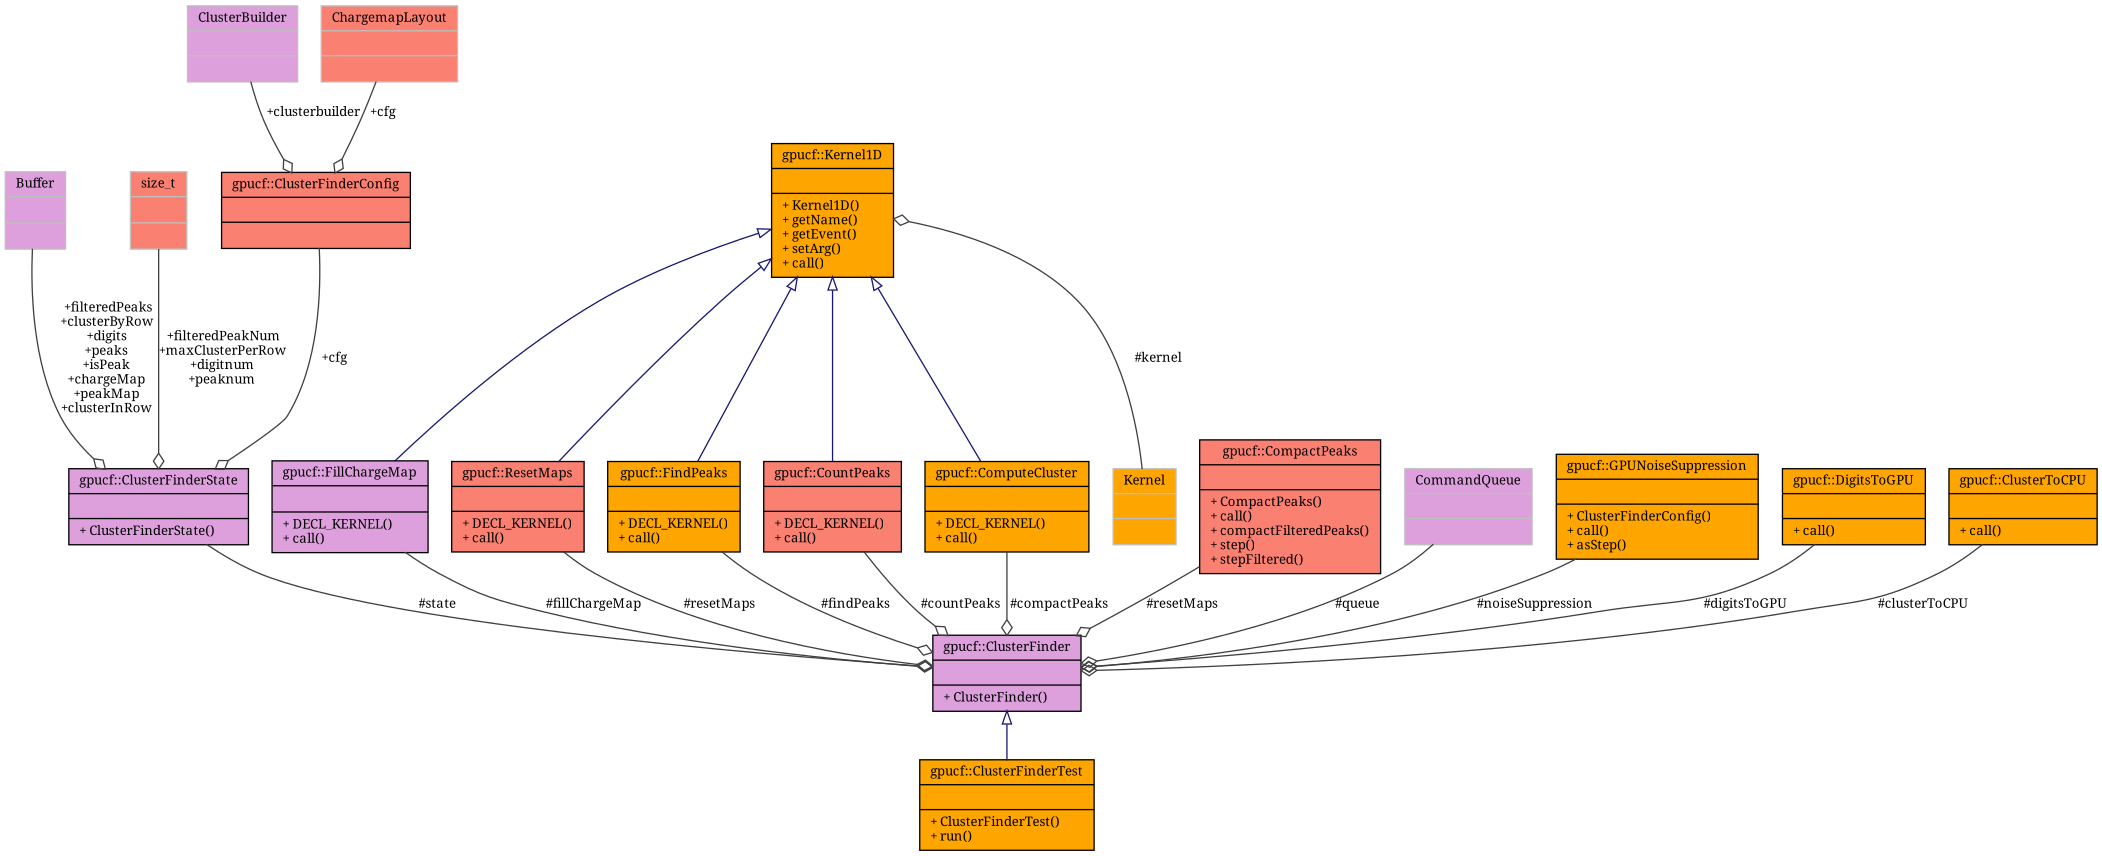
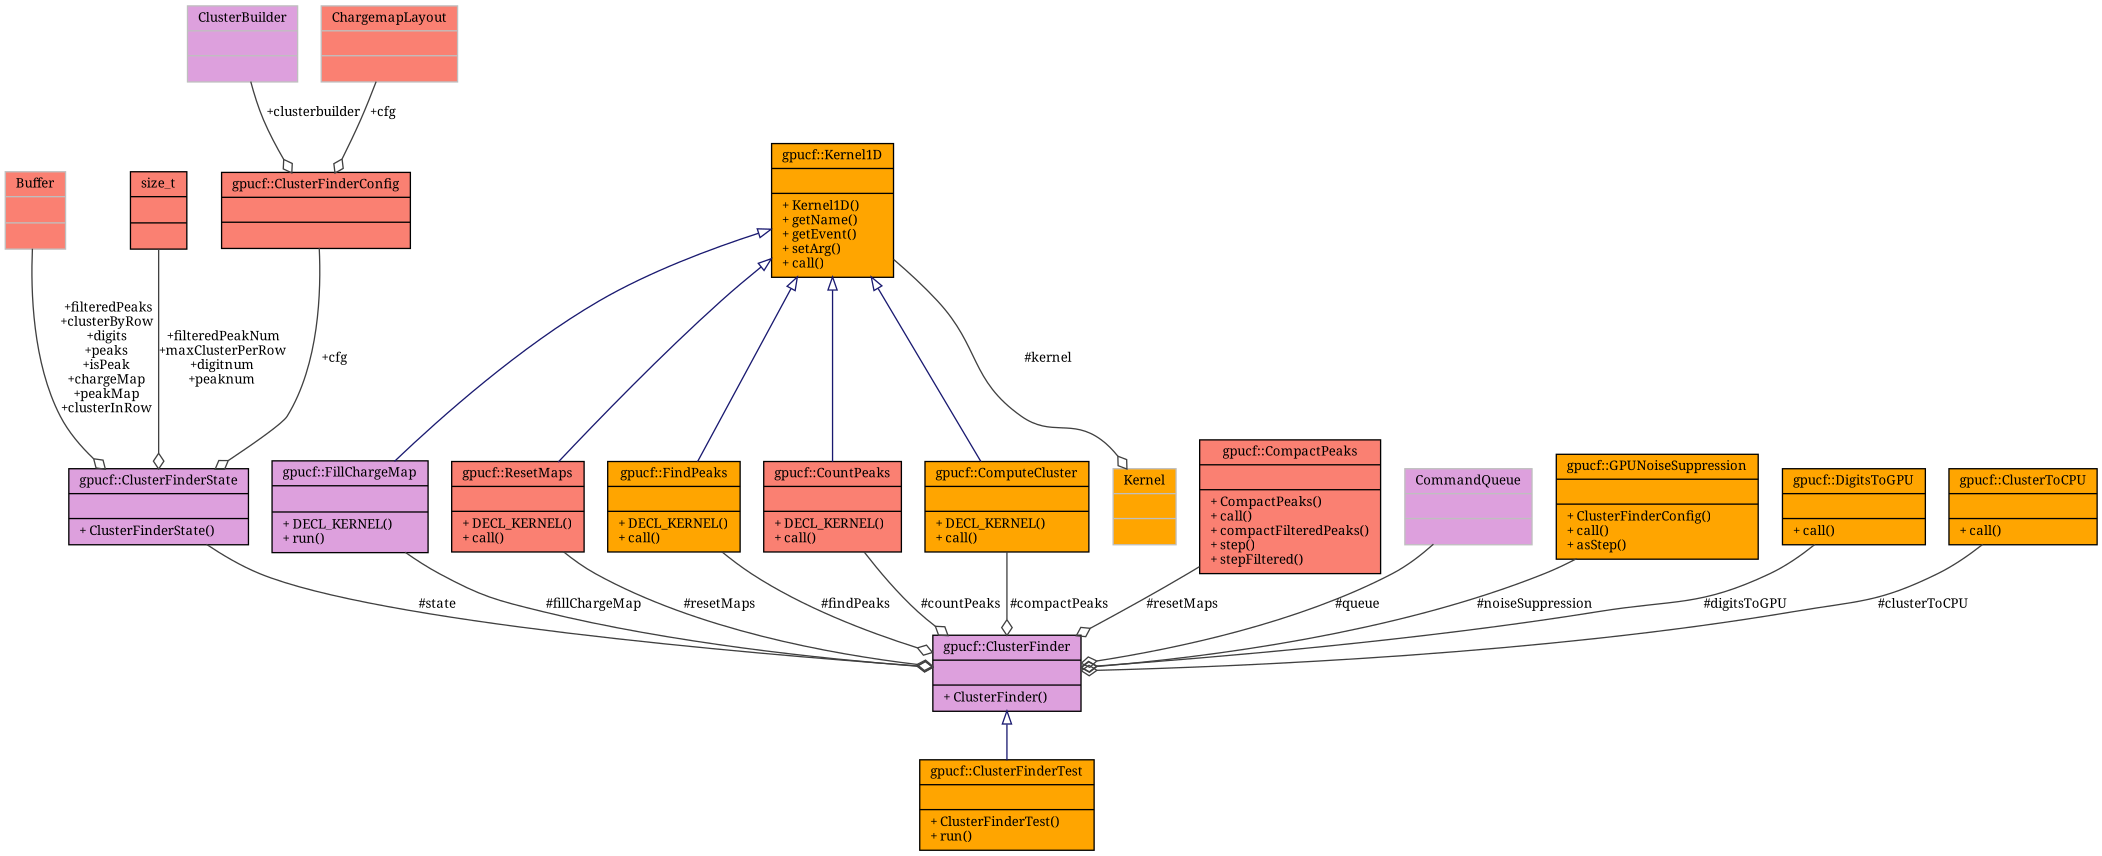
node "Buffer": fillcolor plum -> salmon
node "size_t": color grey75 -> black
edge "Kernel" -> "gpucf::Kernel1D": reversed
node "gpucf::FillChargeMap": text "+ call()" -> "+ run()"
